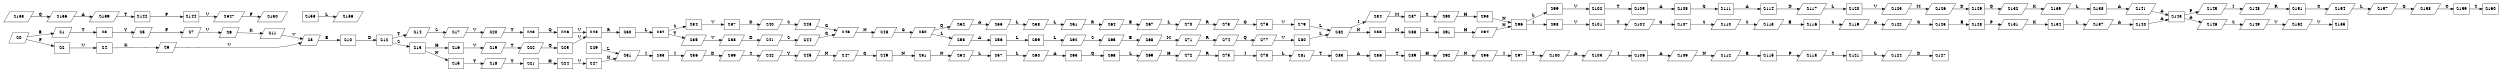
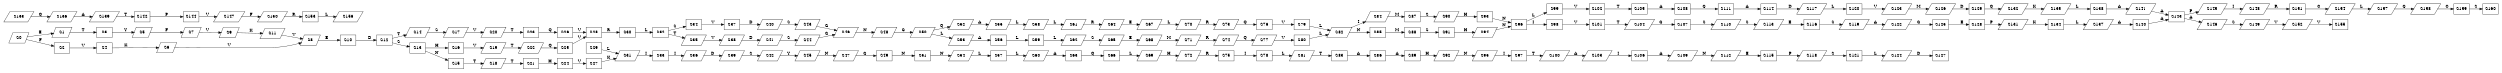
node "S547": label "S547" -> "S147"
edge "S150" -> "S153": added, label "R"
edge "S86" -> "S89": label "T" -> "A"
